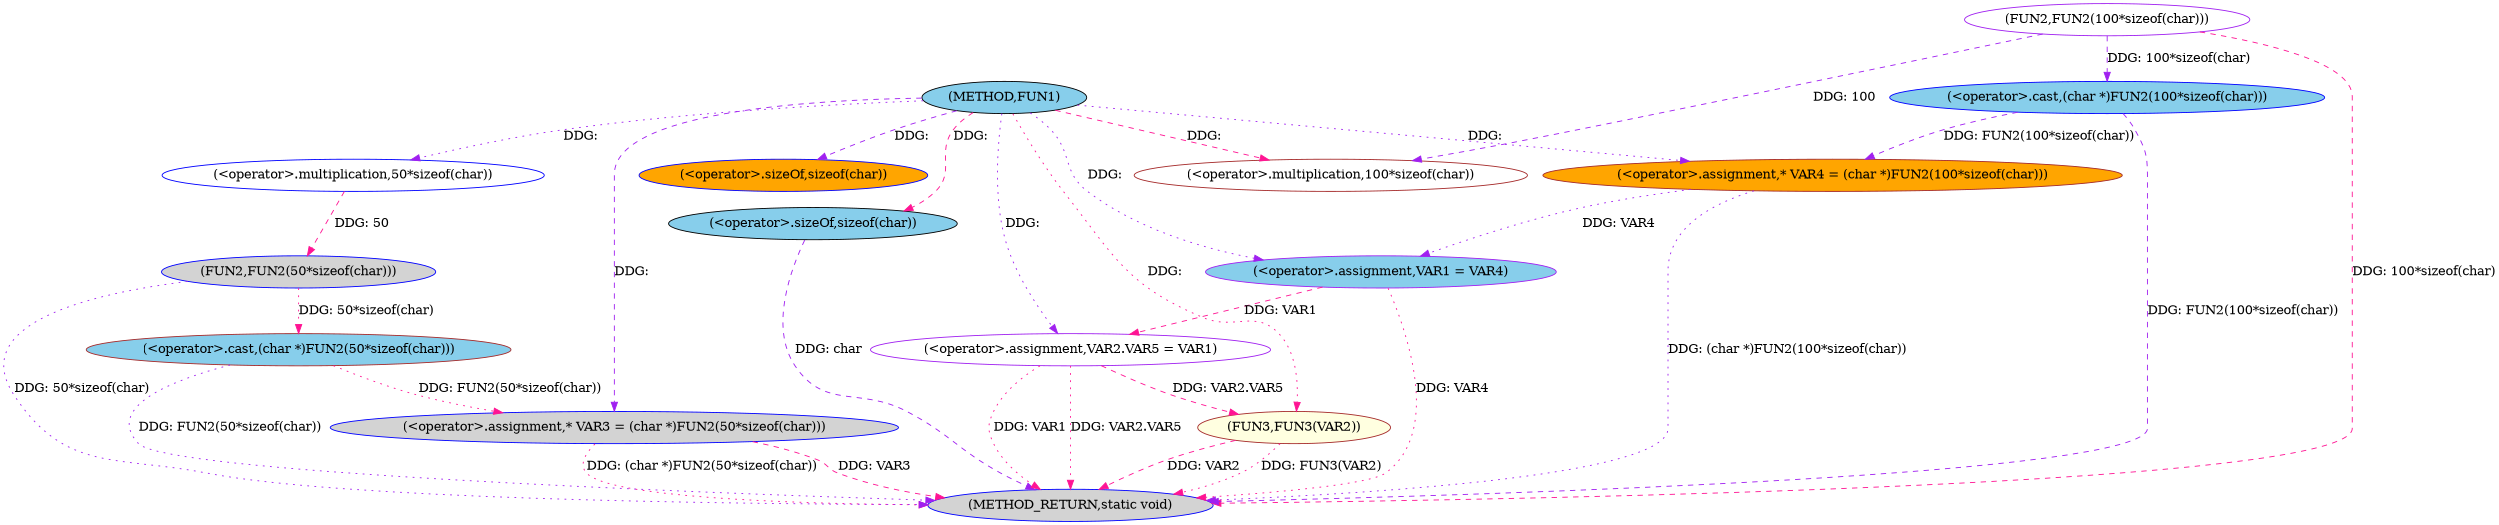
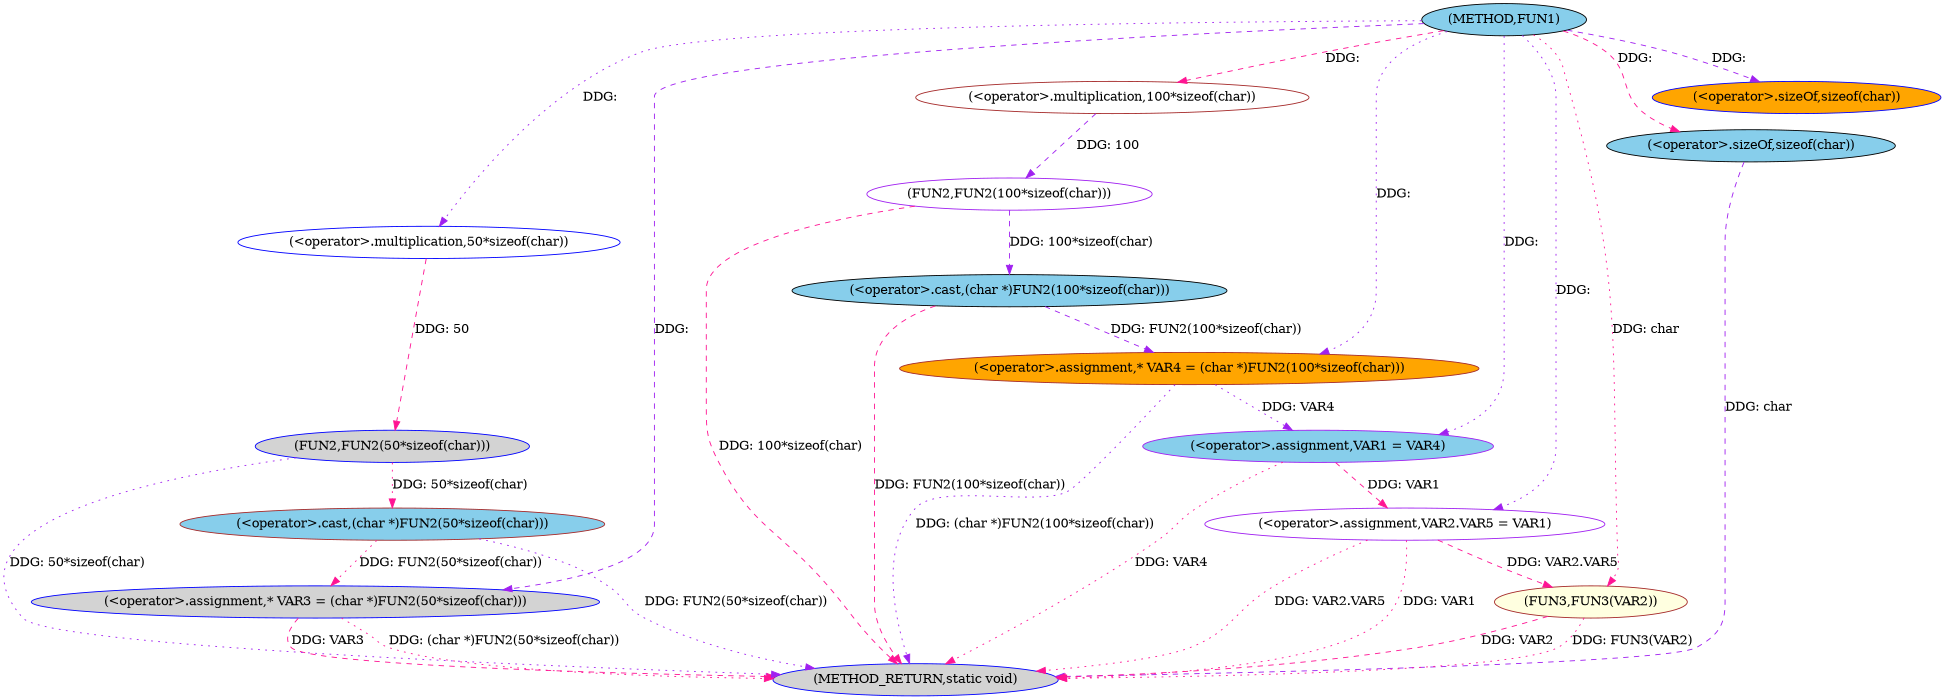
node "(<operator>.cast,(char *)FUN2(100*sizeof(char)))": color blue -> black
edge "(FUN2,FUN2(100*sizeof(char)))" -> "(<operator>.multiplication,100*sizeof(char))": reversed
edge "(METHOD,FUN1)" -> "(FUN3,FUN3(VAR2))": label "DDG: " -> "DDG: char"
edge "(<operator>.cast,(char *)FUN2(100*sizeof(char)))" -> "(METHOD_RETURN,static void)": color purple -> deeppink
